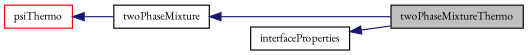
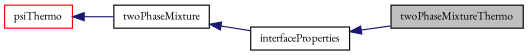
edge "twoPhaseMixtureThermo" -> "twoPhaseMixture": now "interfaceProperties" -> "twoPhaseMixture"
